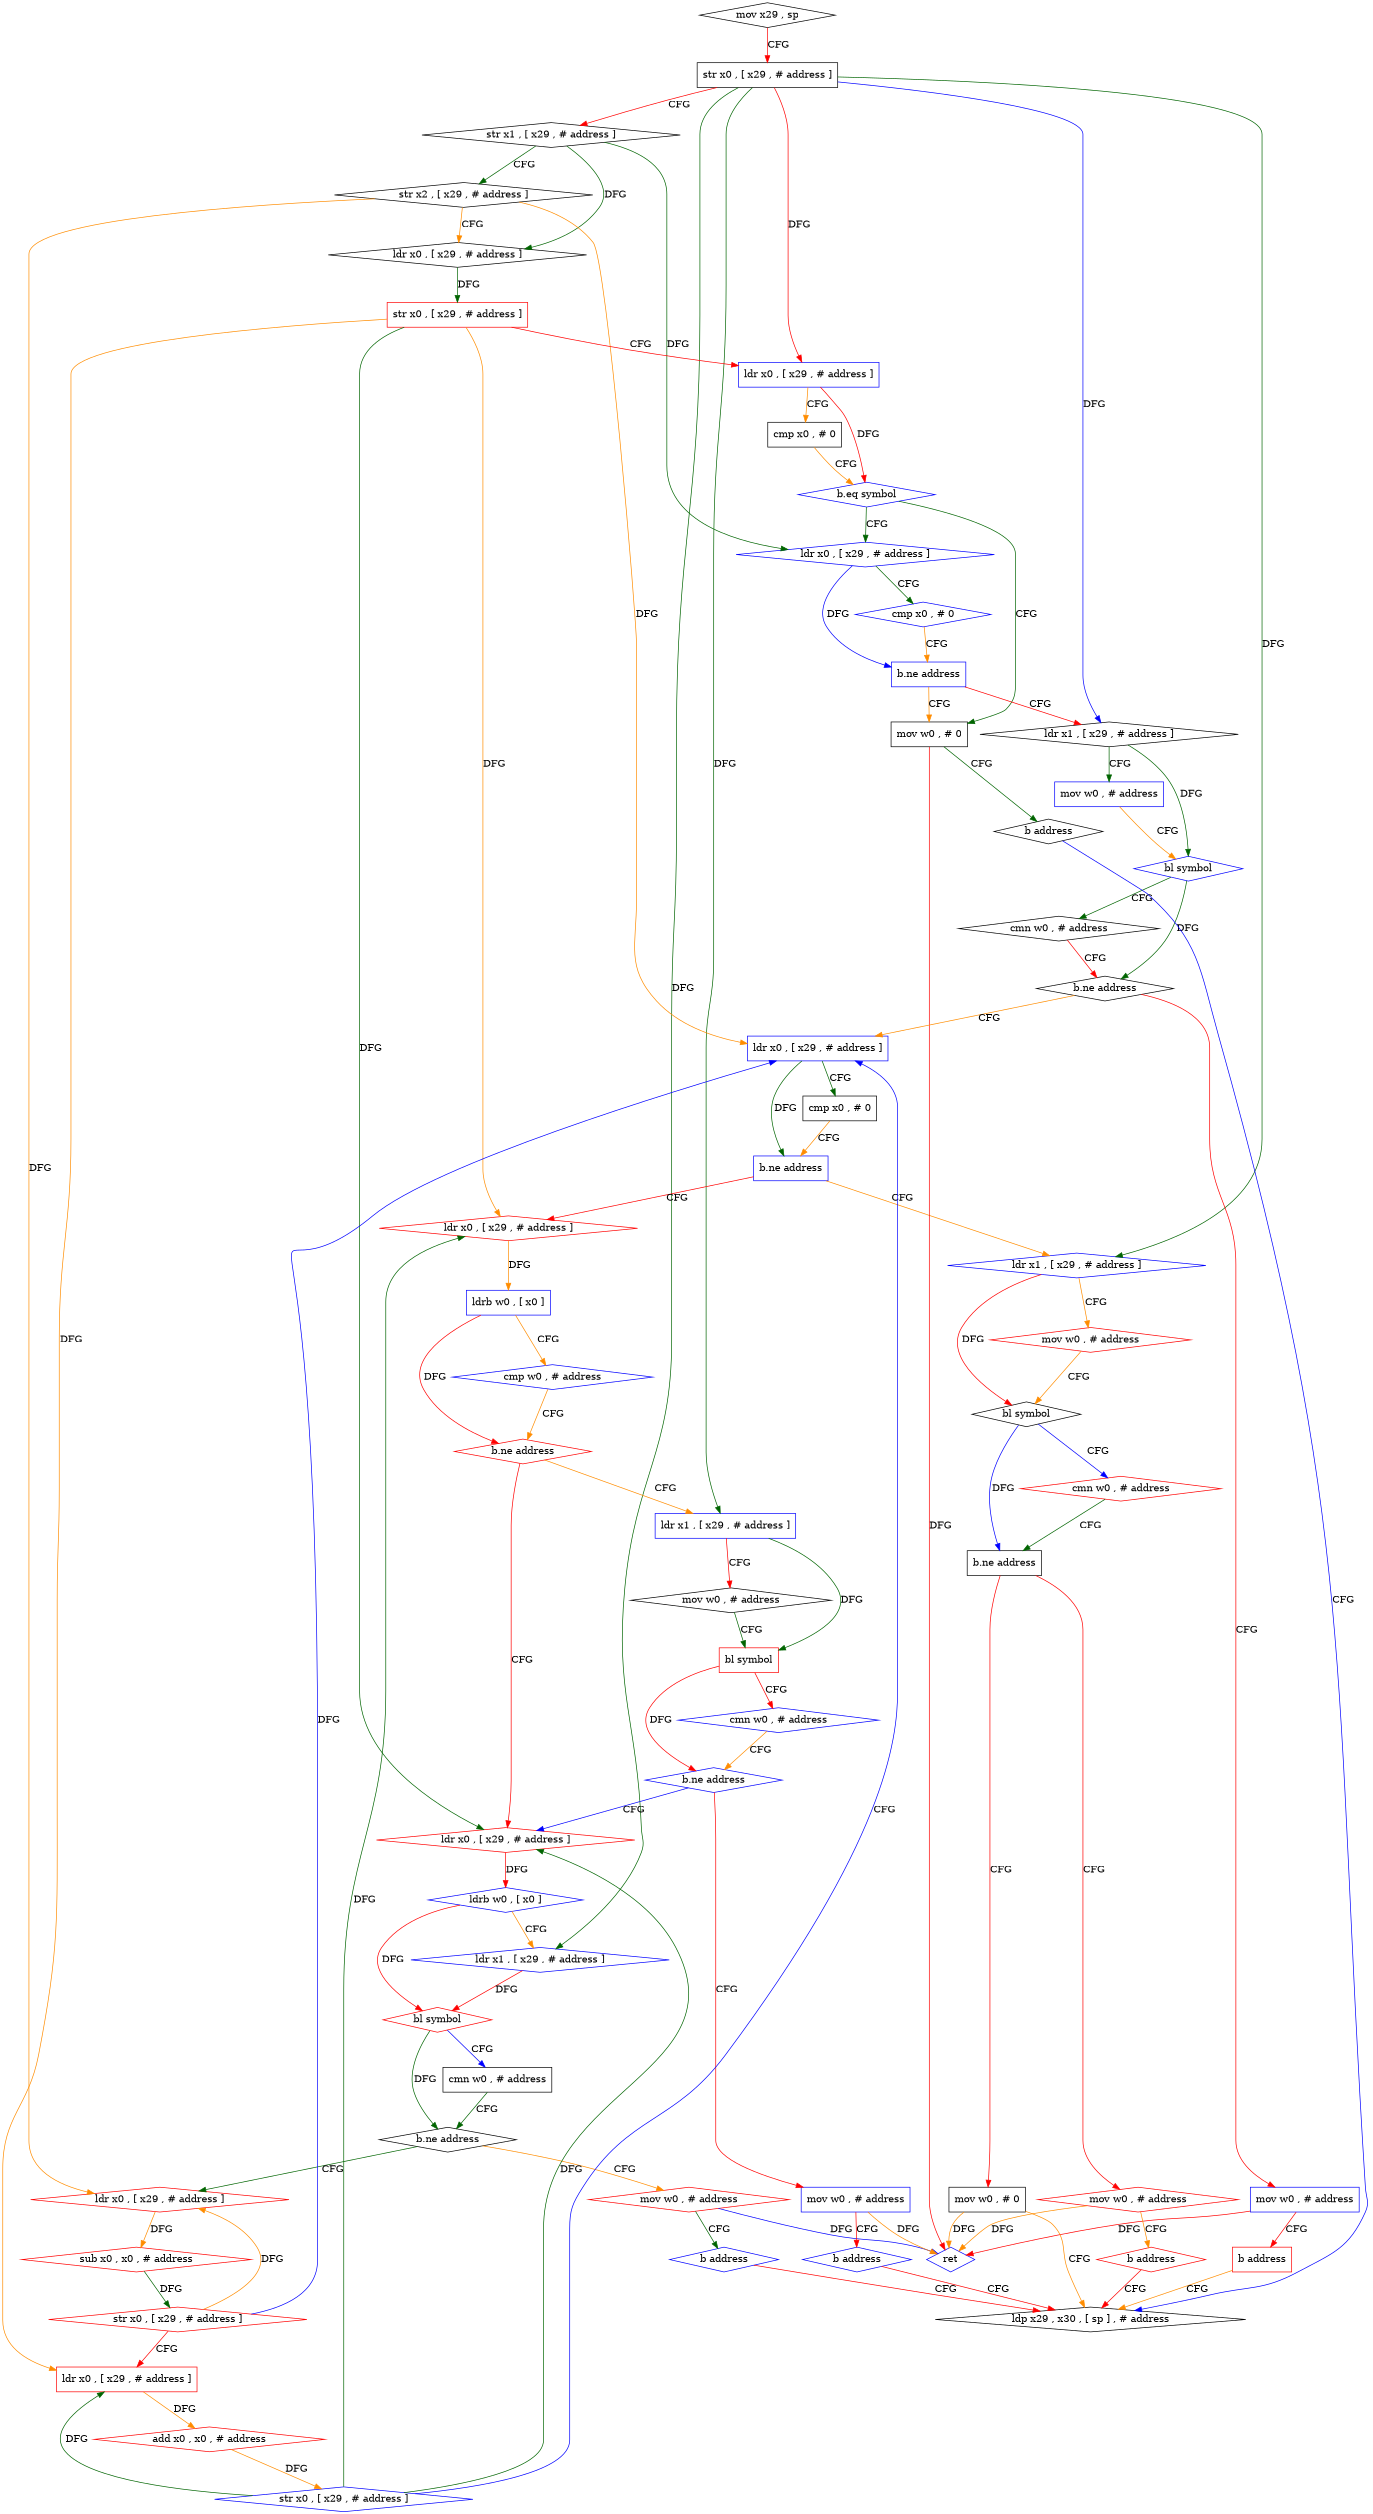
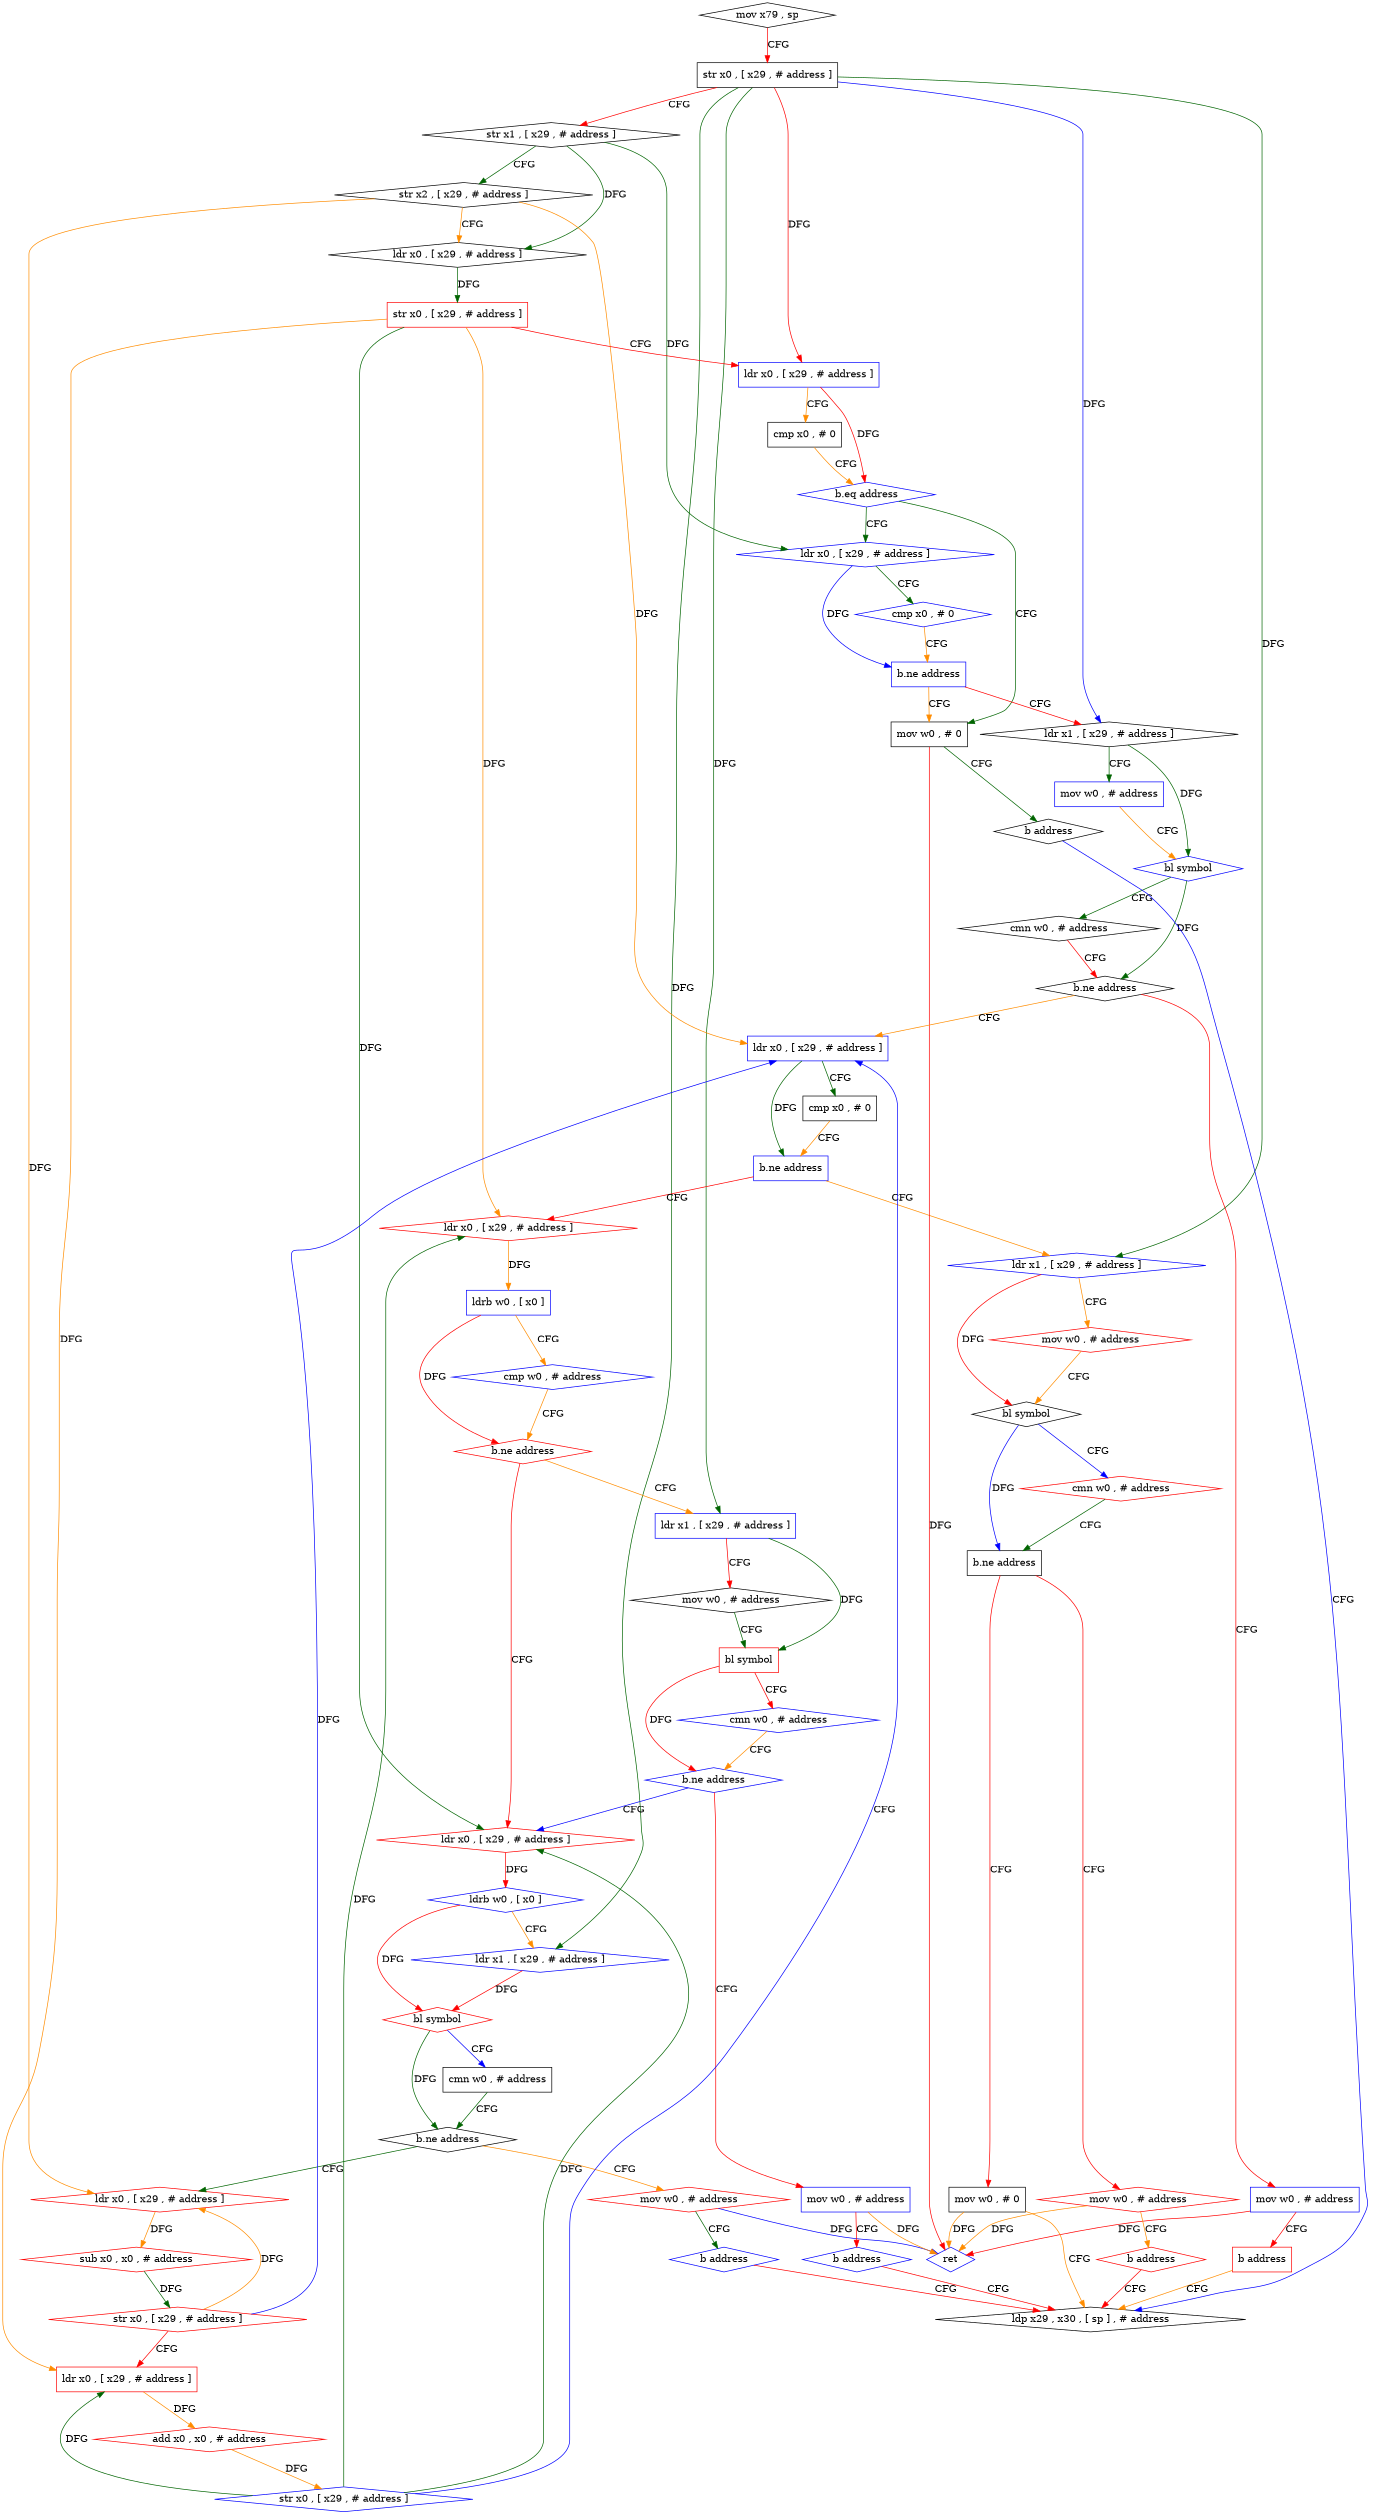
node "mov x29 , sp": label "mov x29 , sp" -> "mov x79 , sp"
node "b.eq symbol": label "b.eq symbol" -> "b.eq address"
